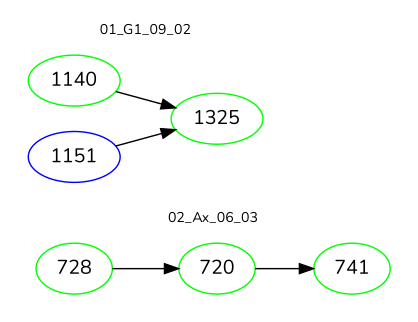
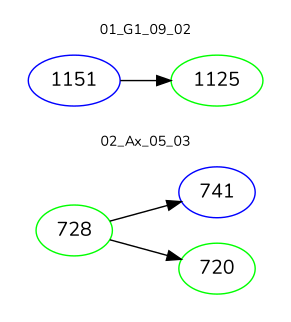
node "1140": removed
node "1325": label "1325" -> "1125"
cluster "02_Ax_06_03": label "02_Ax_06_03" -> "02_Ax_05_03"
edge "720" -> "741": now "728" -> "741"
node "741": color green -> blue
